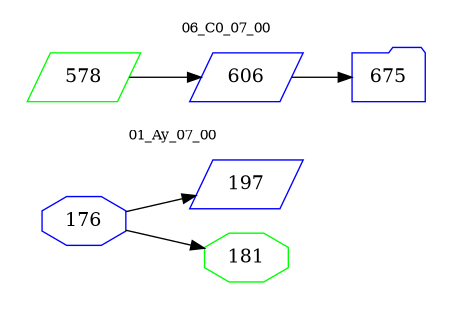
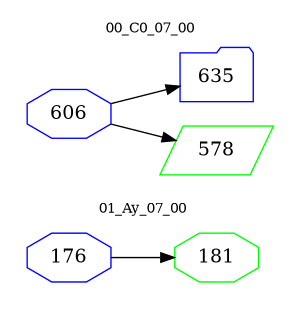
cluster "06_C0_07_00": label "06_C0_07_00" -> "00_C0_07_00"
edge "578" -> "606": reversed
node "606": shape parallelogram -> octagon
node "675": label "675" -> "635"
node "197": removed
